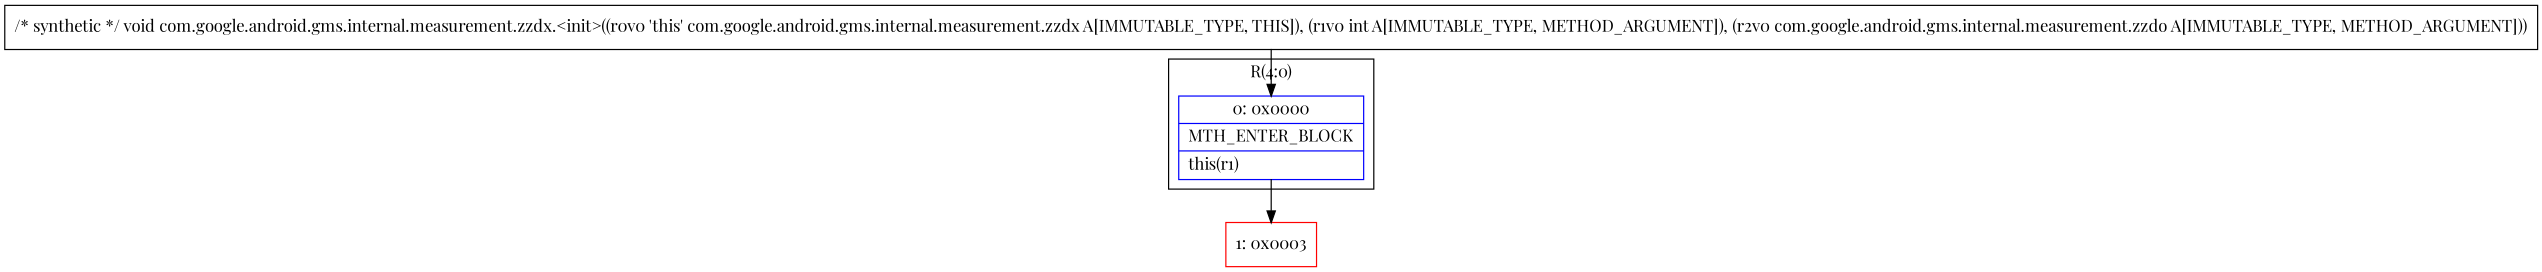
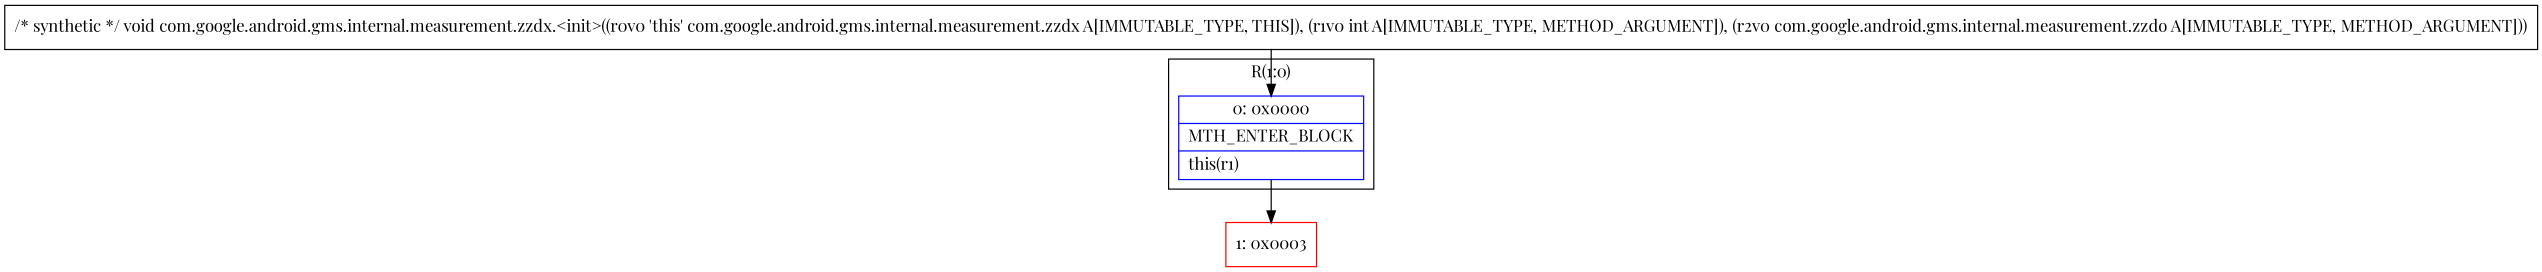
cluster "R(4:0)": label "R(4:0)" -> "R(1:0)"
